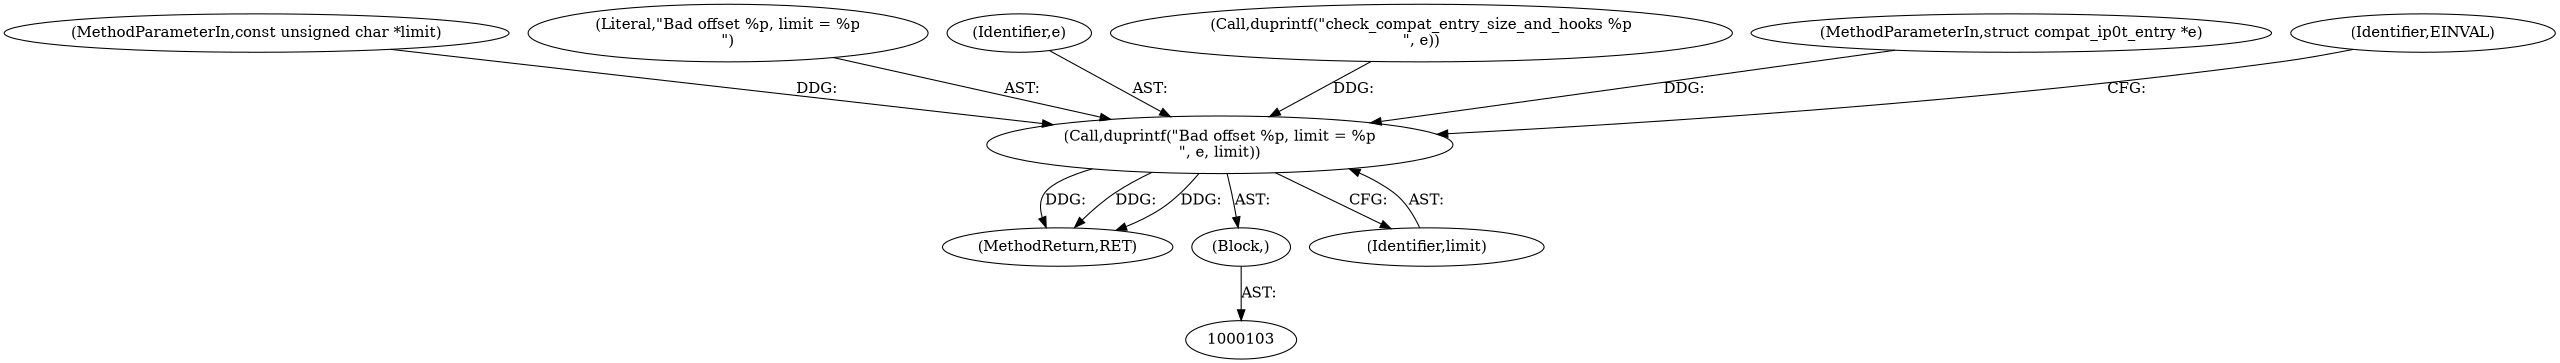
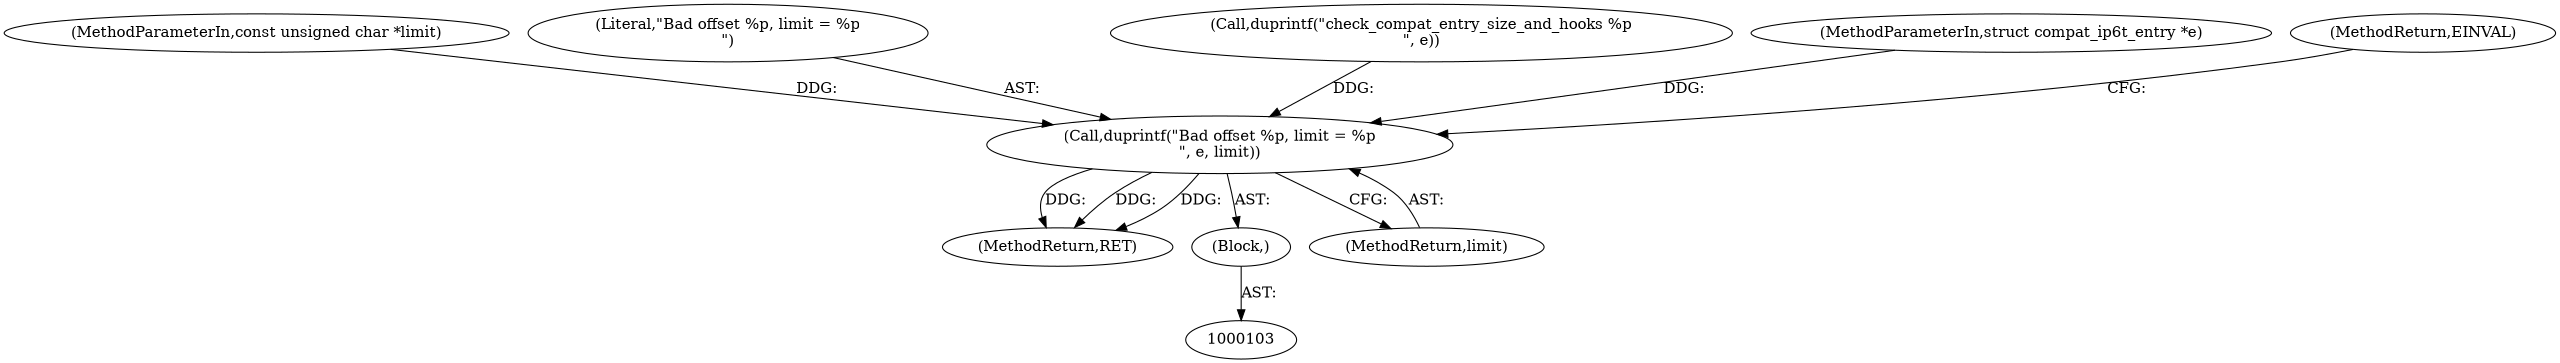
node "(Identifier,e)": removed
node "(MethodParameterIn,struct compat_ip0t_entry *e)": label "(MethodParameterIn,struct compat_ip0t_entry *e)" -> "(MethodParameterIn,struct compat_ip6t_entry *e)"
node "(Identifier,EINVAL)": label "(Identifier,EINVAL)" -> "(MethodReturn,EINVAL)"
node "(Identifier,limit)": label "(Identifier,limit)" -> "(MethodReturn,limit)"
